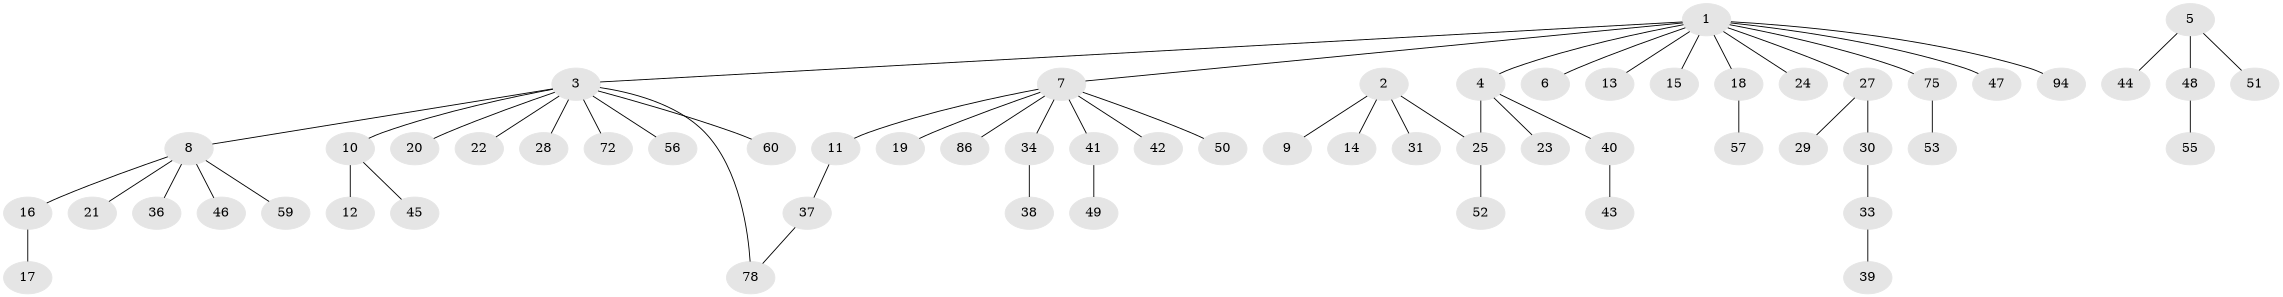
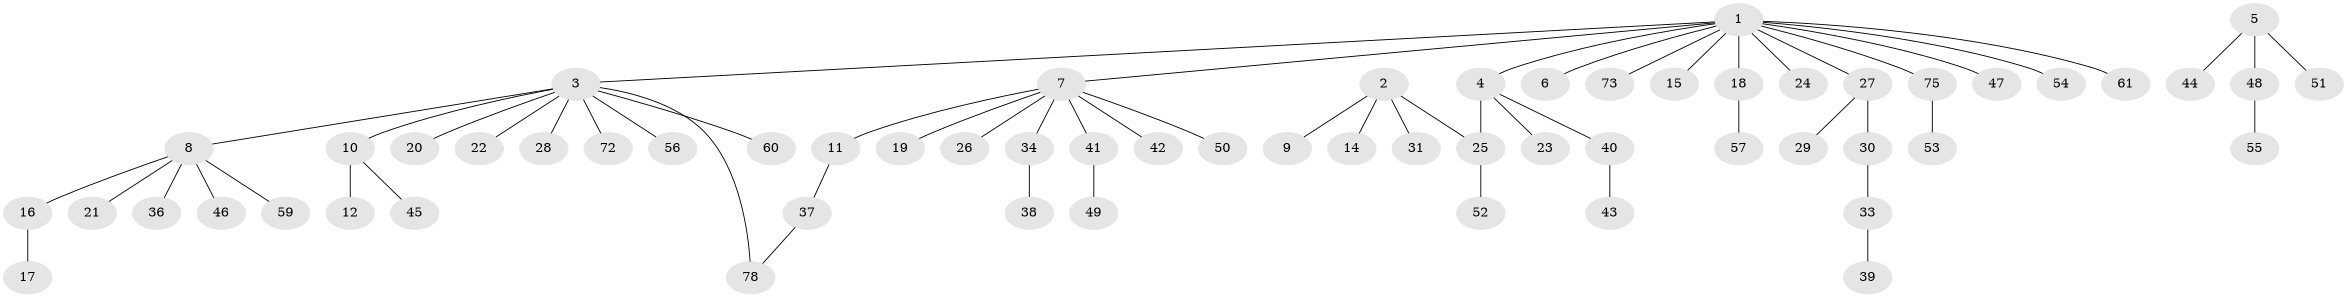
node "13": label "13" -> "73"
node "94": label "94" -> "54"
node "61": added
node "86": label "86" -> "26"
